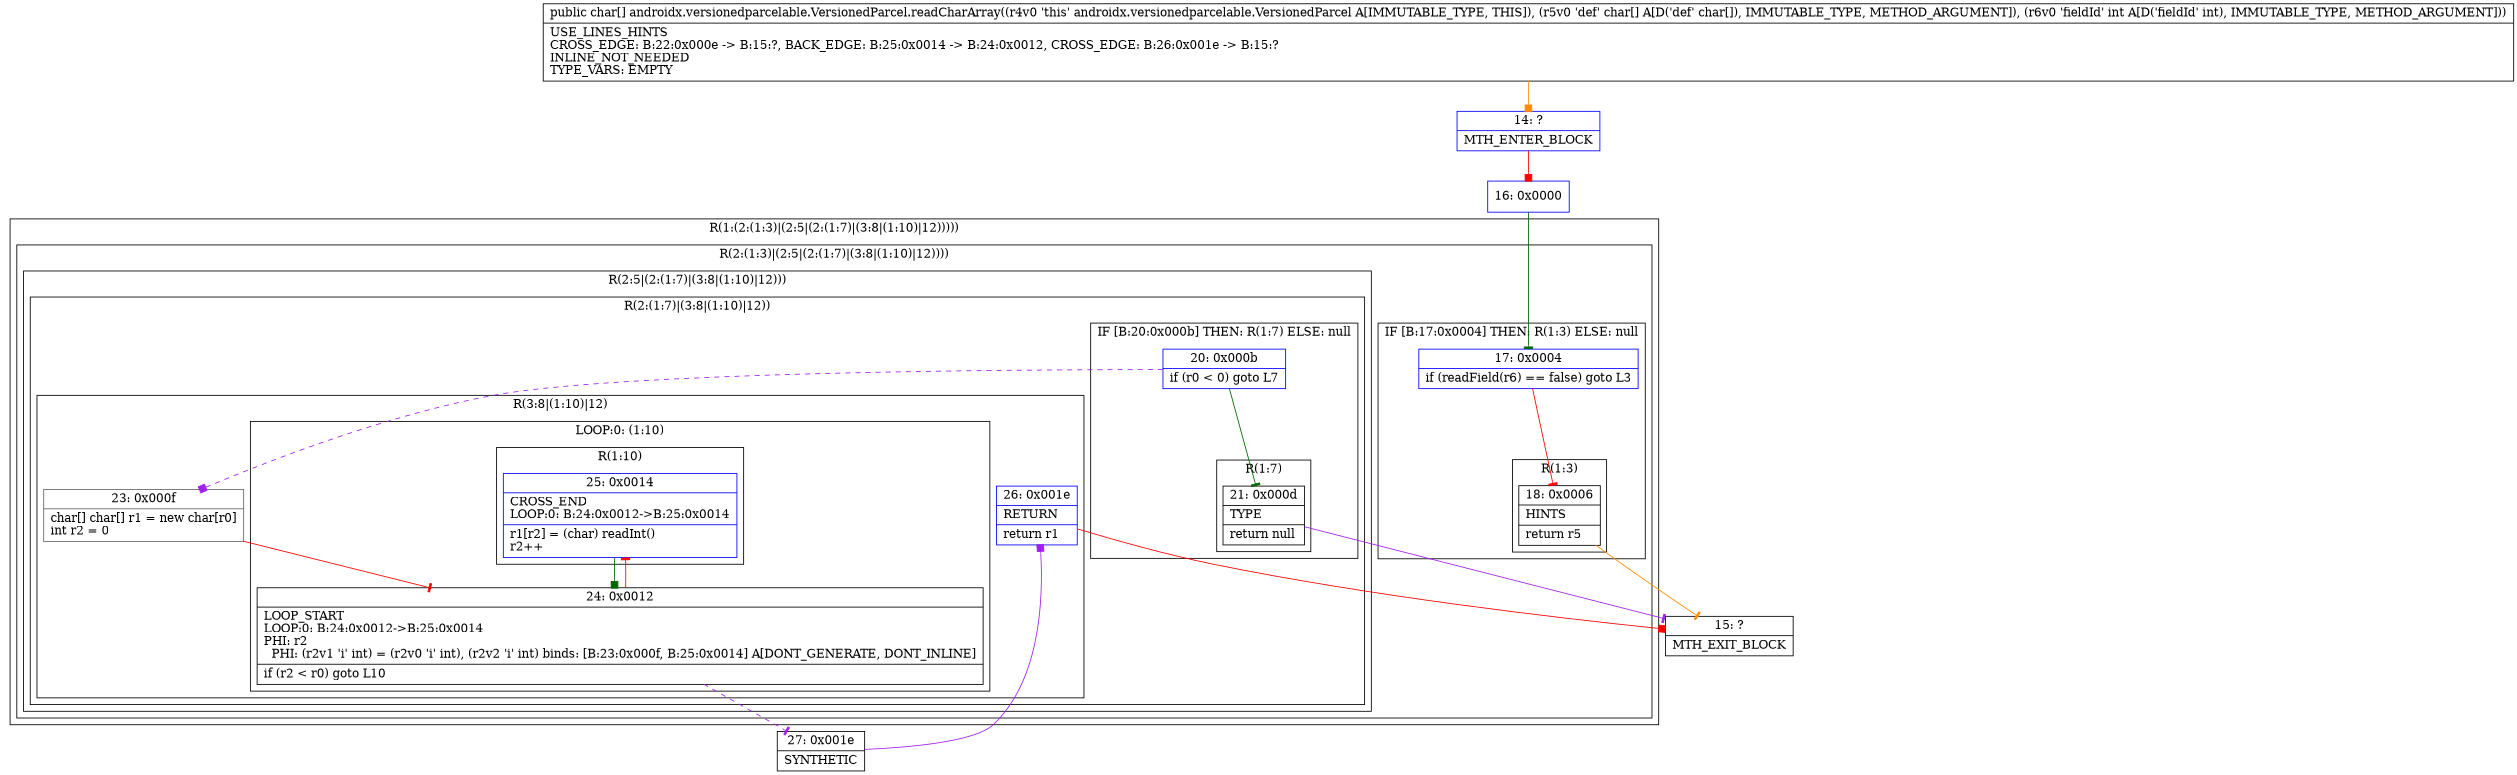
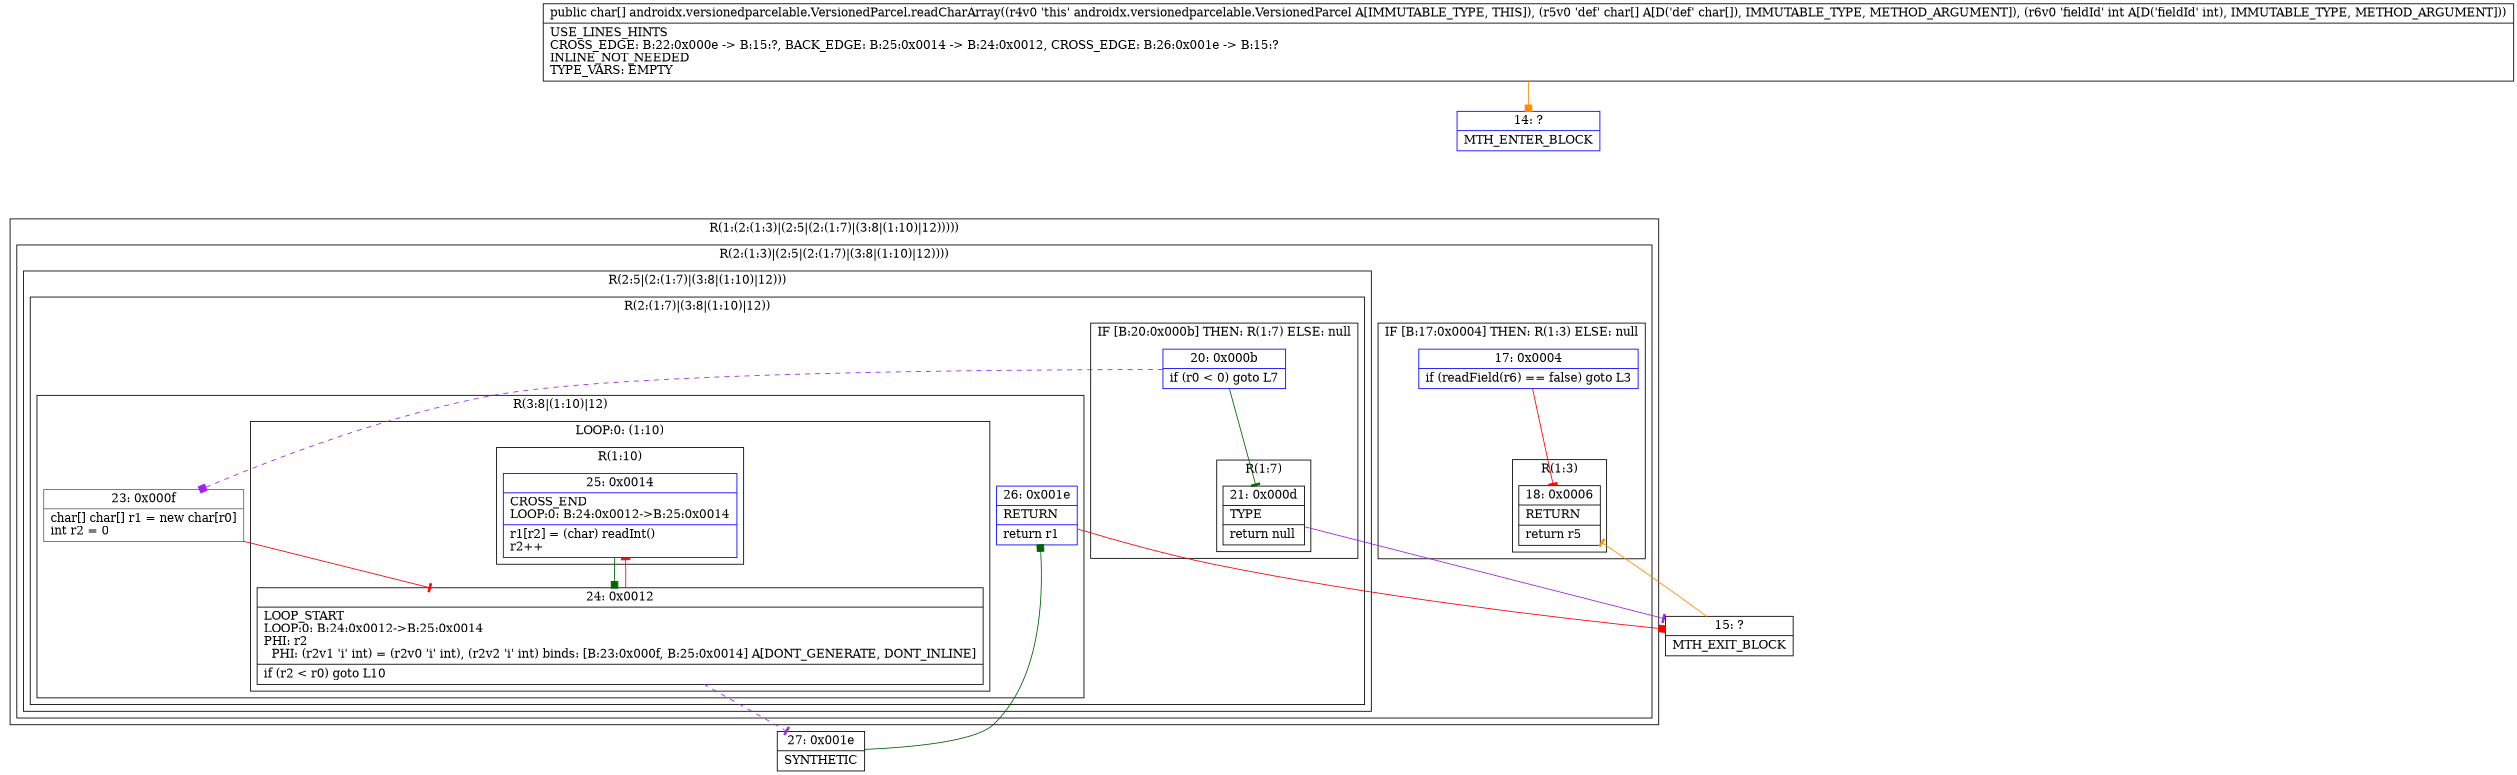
node "16: 0x0000": removed
node "18: 0x0006": text "HINTS" -> "RETURN"
edge "18: 0x0006" -> "15: ?": reversed
edge "27: 0x001e" -> "26: 0x001e": color purple -> darkgreen
